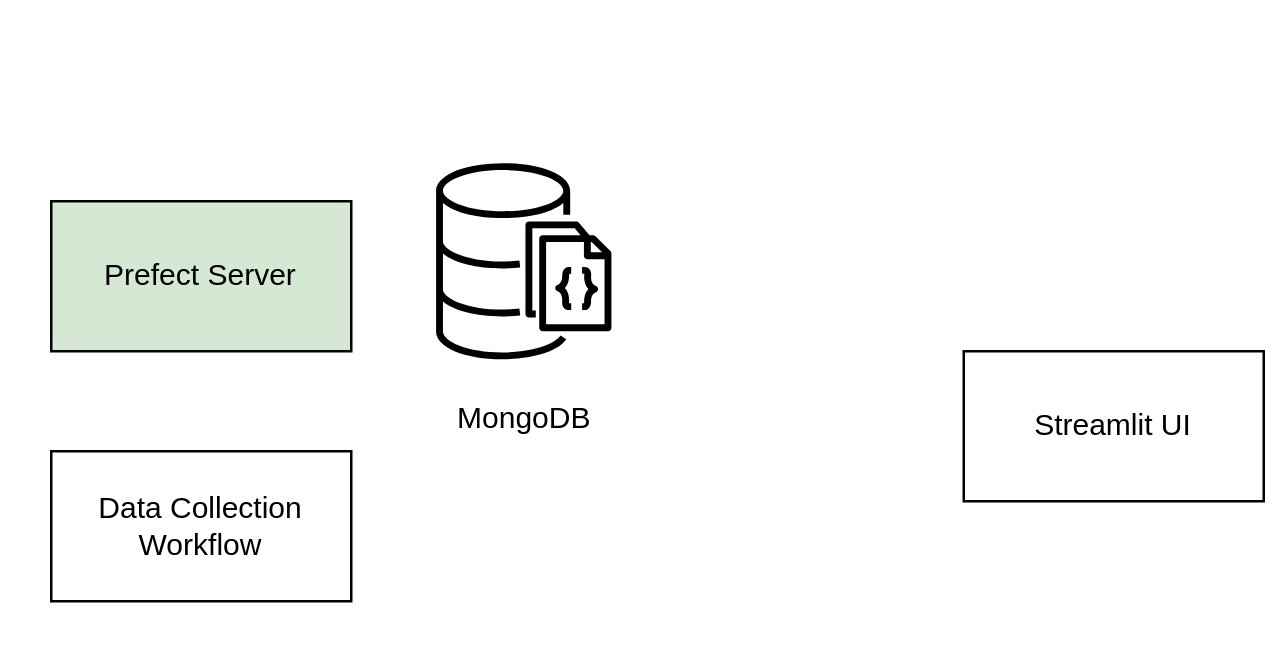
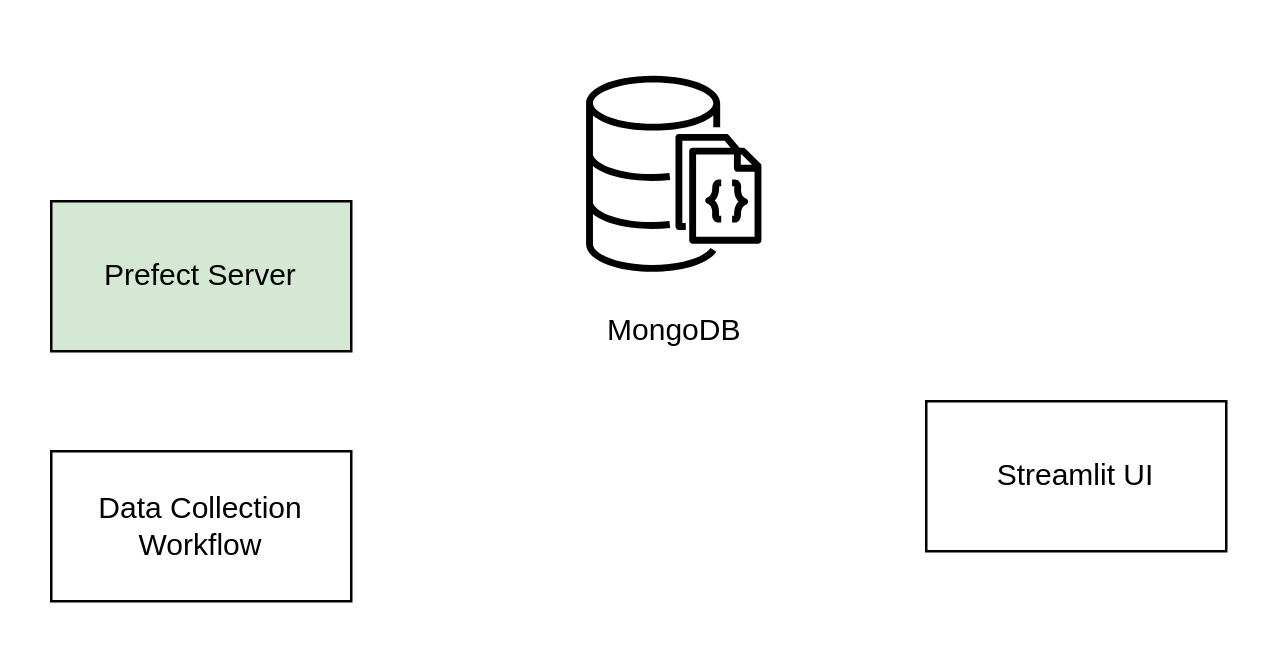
node "MongoDB": moved (524, 261) -> (674, 174)
node "Streamlit UI": moved (1114, 426) -> (1076, 476)
